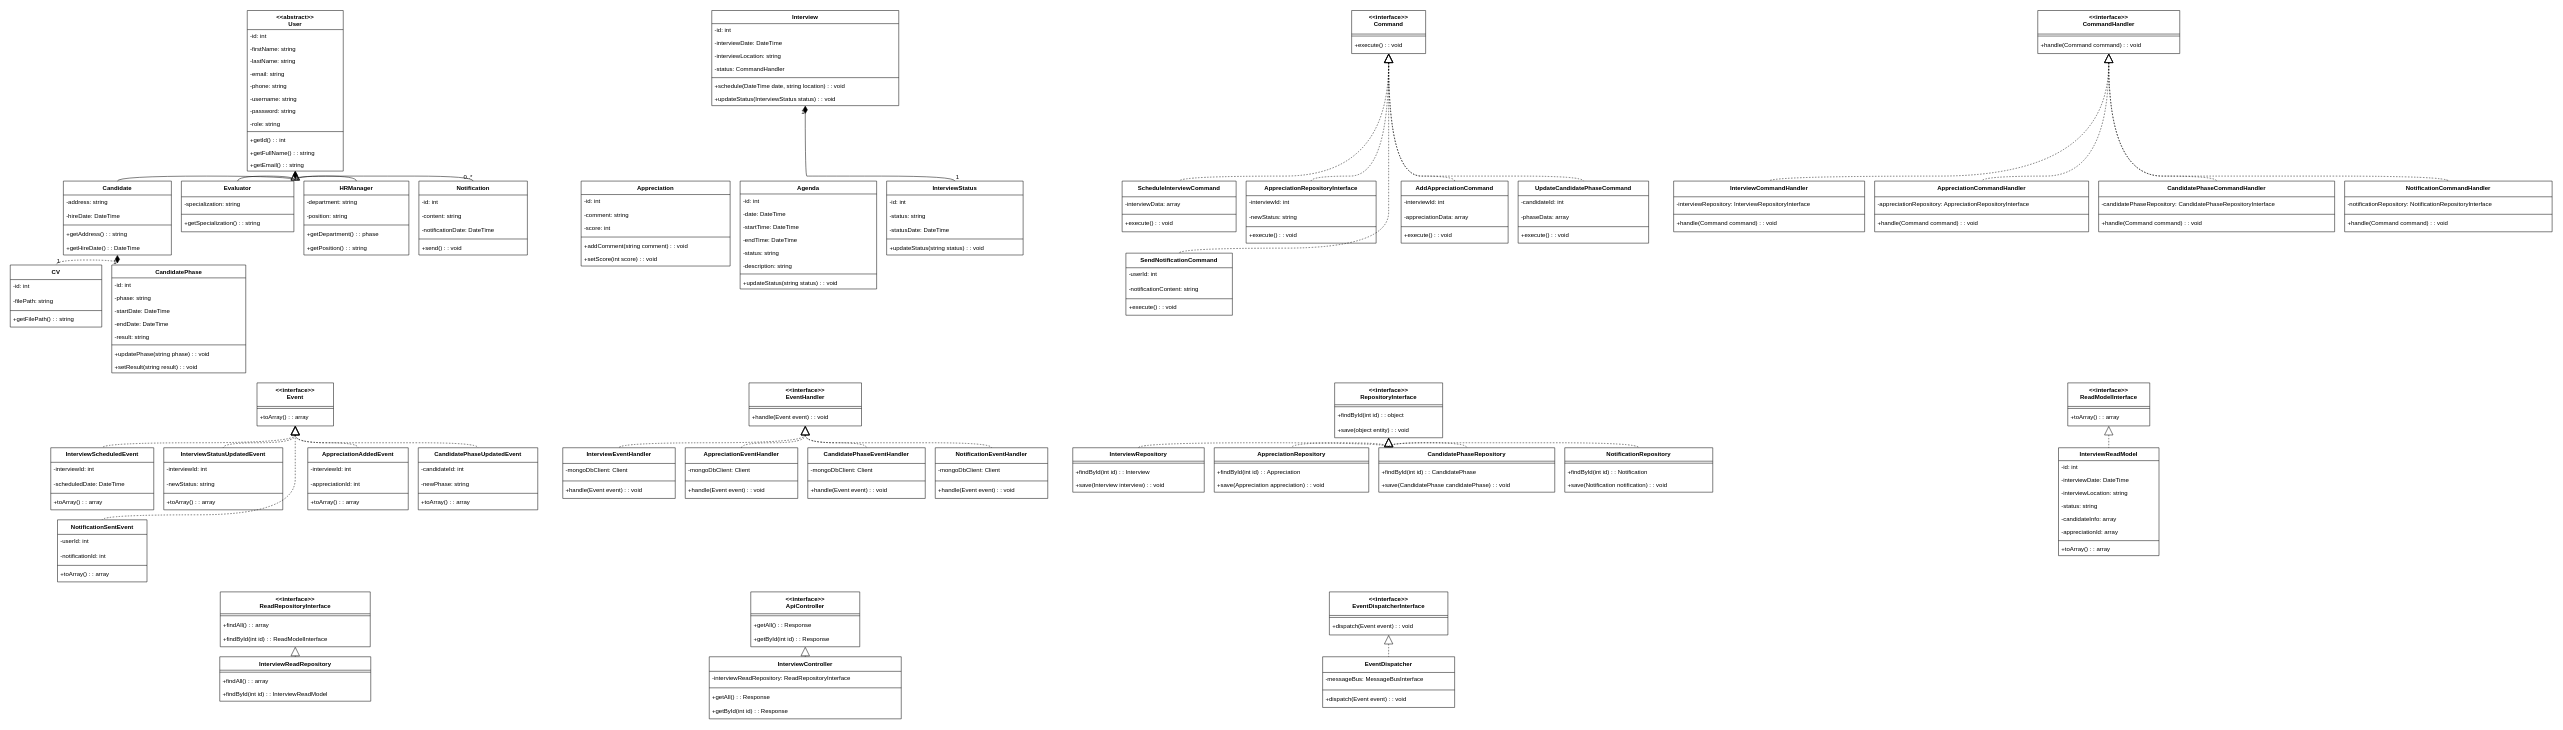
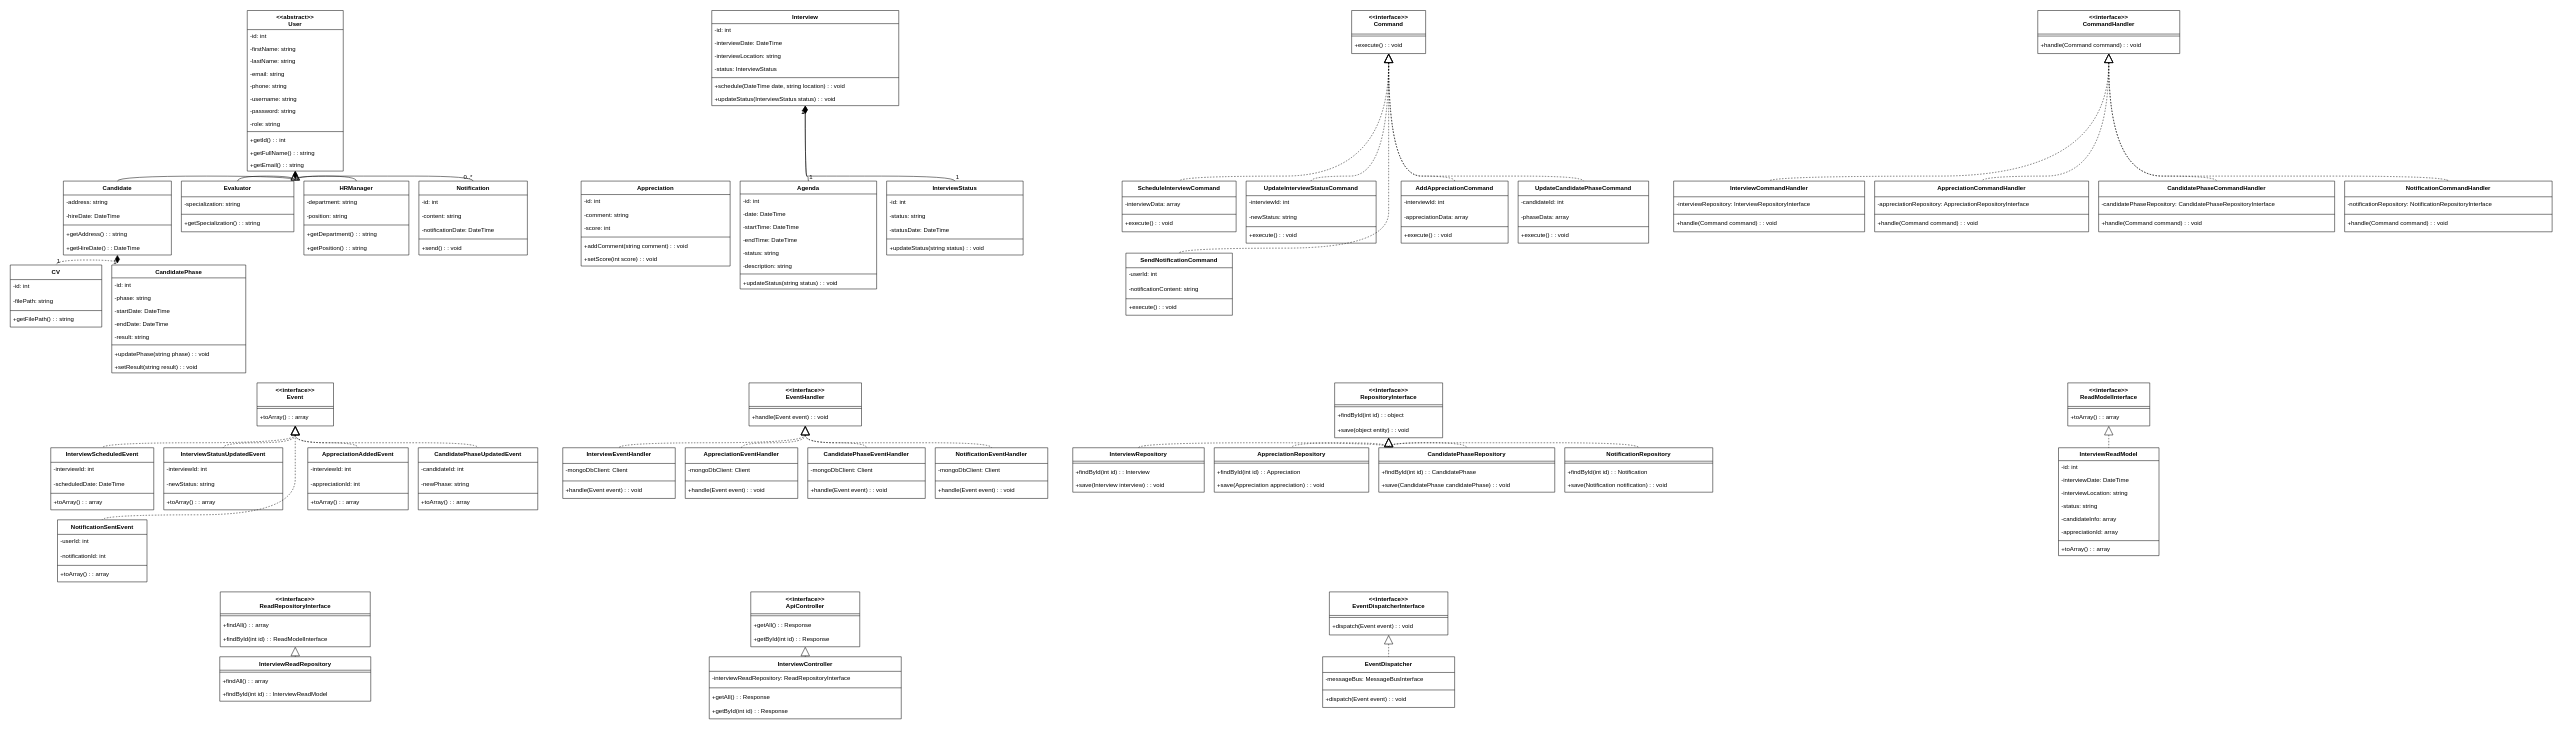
node "-status: CommandHandler": label "-status: CommandHandler" -> "-status: InterviewStatus"
edge "Agenda" -> "Interview": added, labels "1", "1"
node "AppreciationRepositoryInterface": label "AppreciationRepositoryInterface" -> "UpdateInterviewStatusCommand"
node "+getDepartment() : : phase": label "+getDepartment() : : phase" -> "+getDepartment() : : string"
